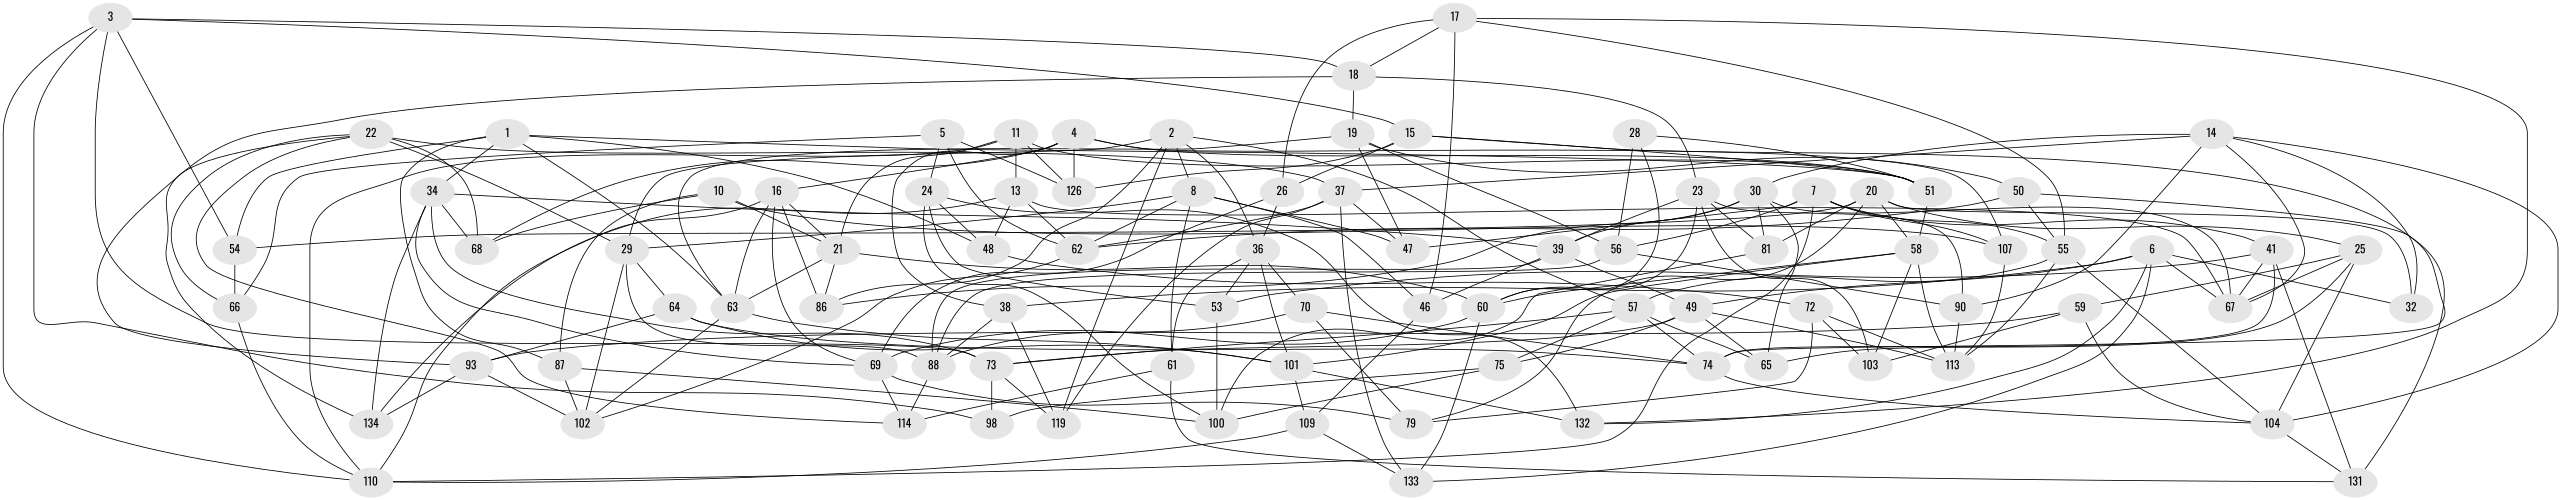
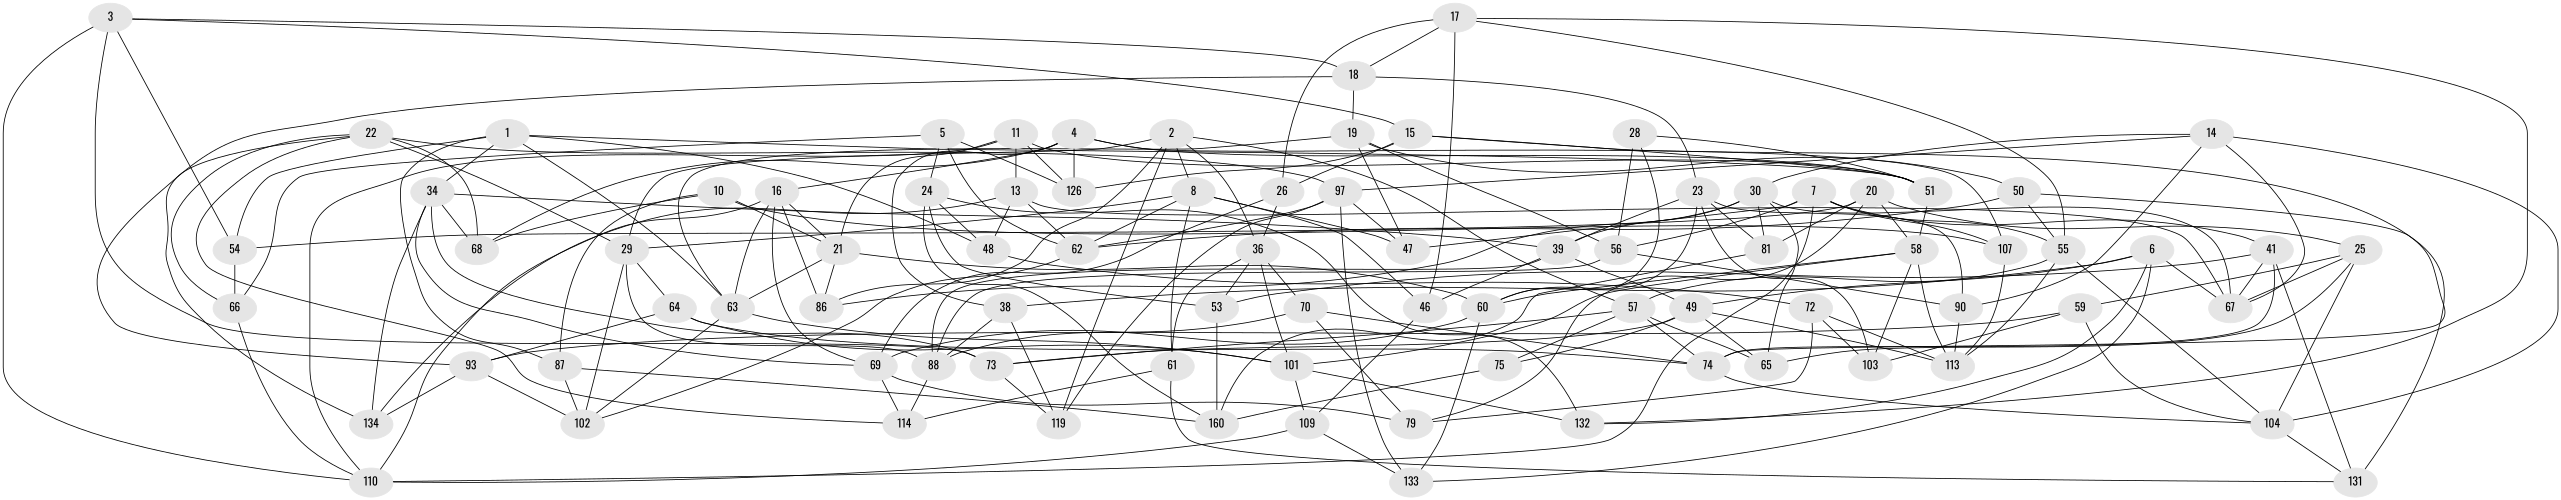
node "37": label "37" -> "97"
node "32": removed
node "98": removed
node "100": label "100" -> "160"
